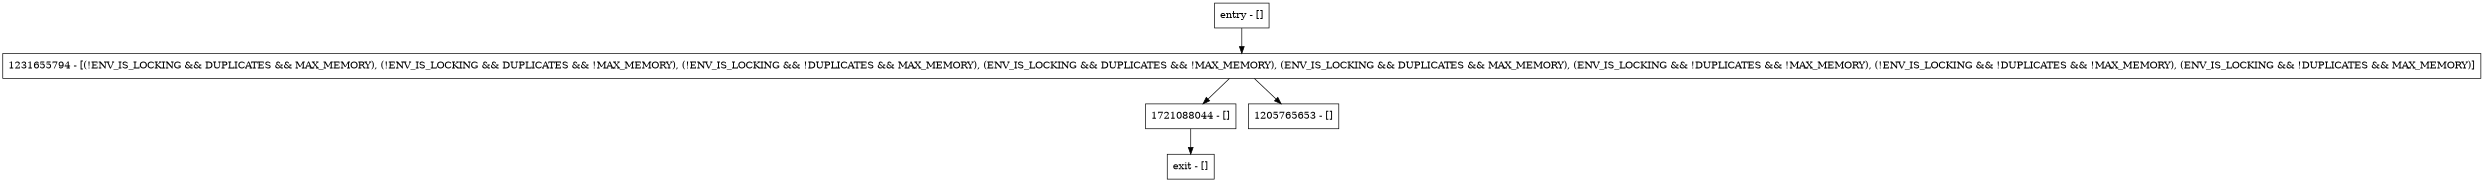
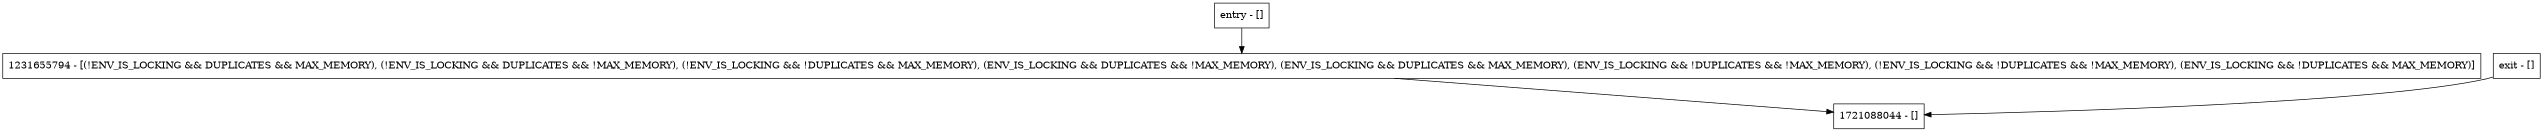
node "1205765653 - []": removed
edge "1721088044 - []" -> "exit - []": reversed
